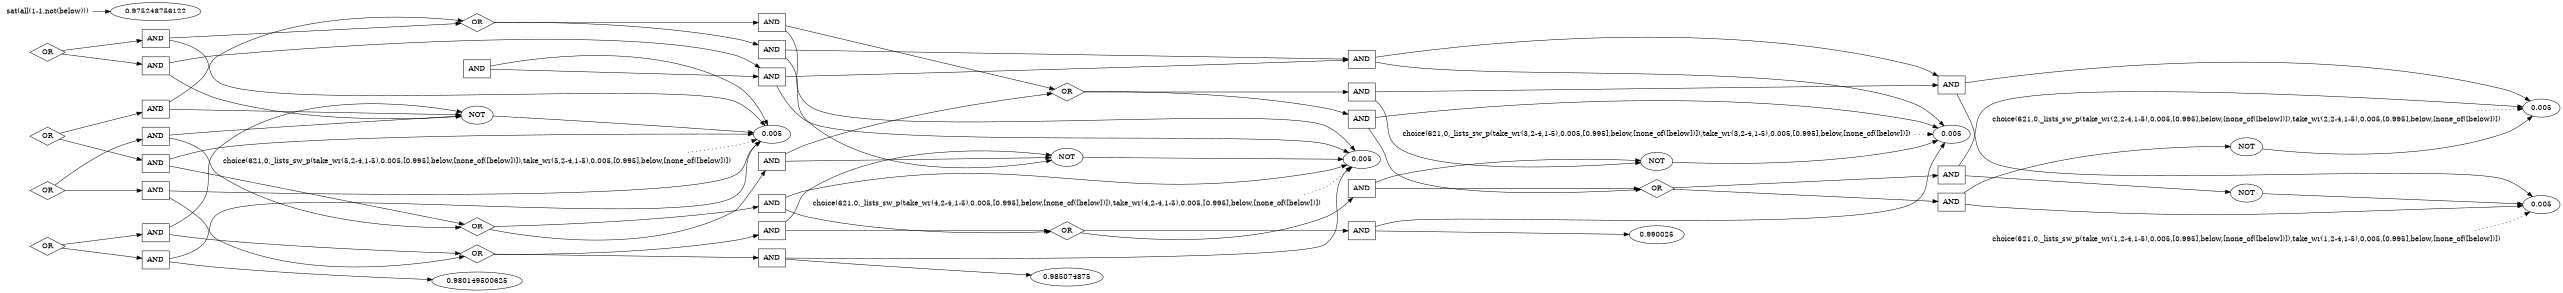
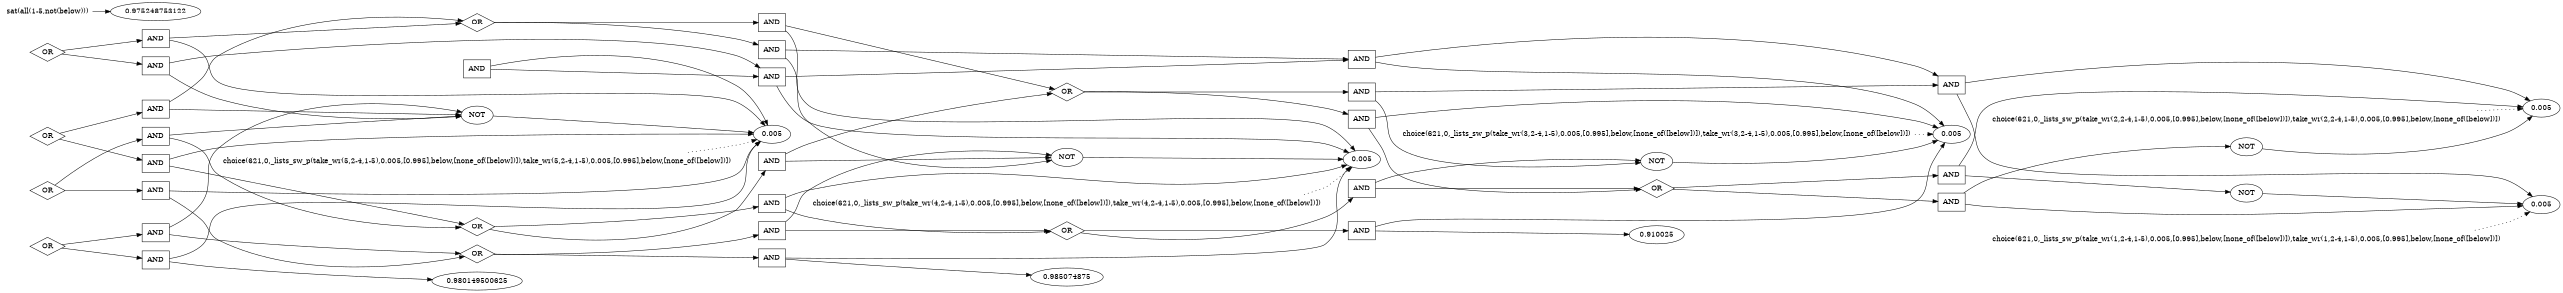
node "sat(all(1-1,not(below)))": label "sat(all(1-1,not(below)))" -> "sat(all(1-5,not(below)))"
node "0.975248756122": label "0.975248756122" -> "0.975248753122"
node "0.990025": label "0.990025" -> "0.910025"
